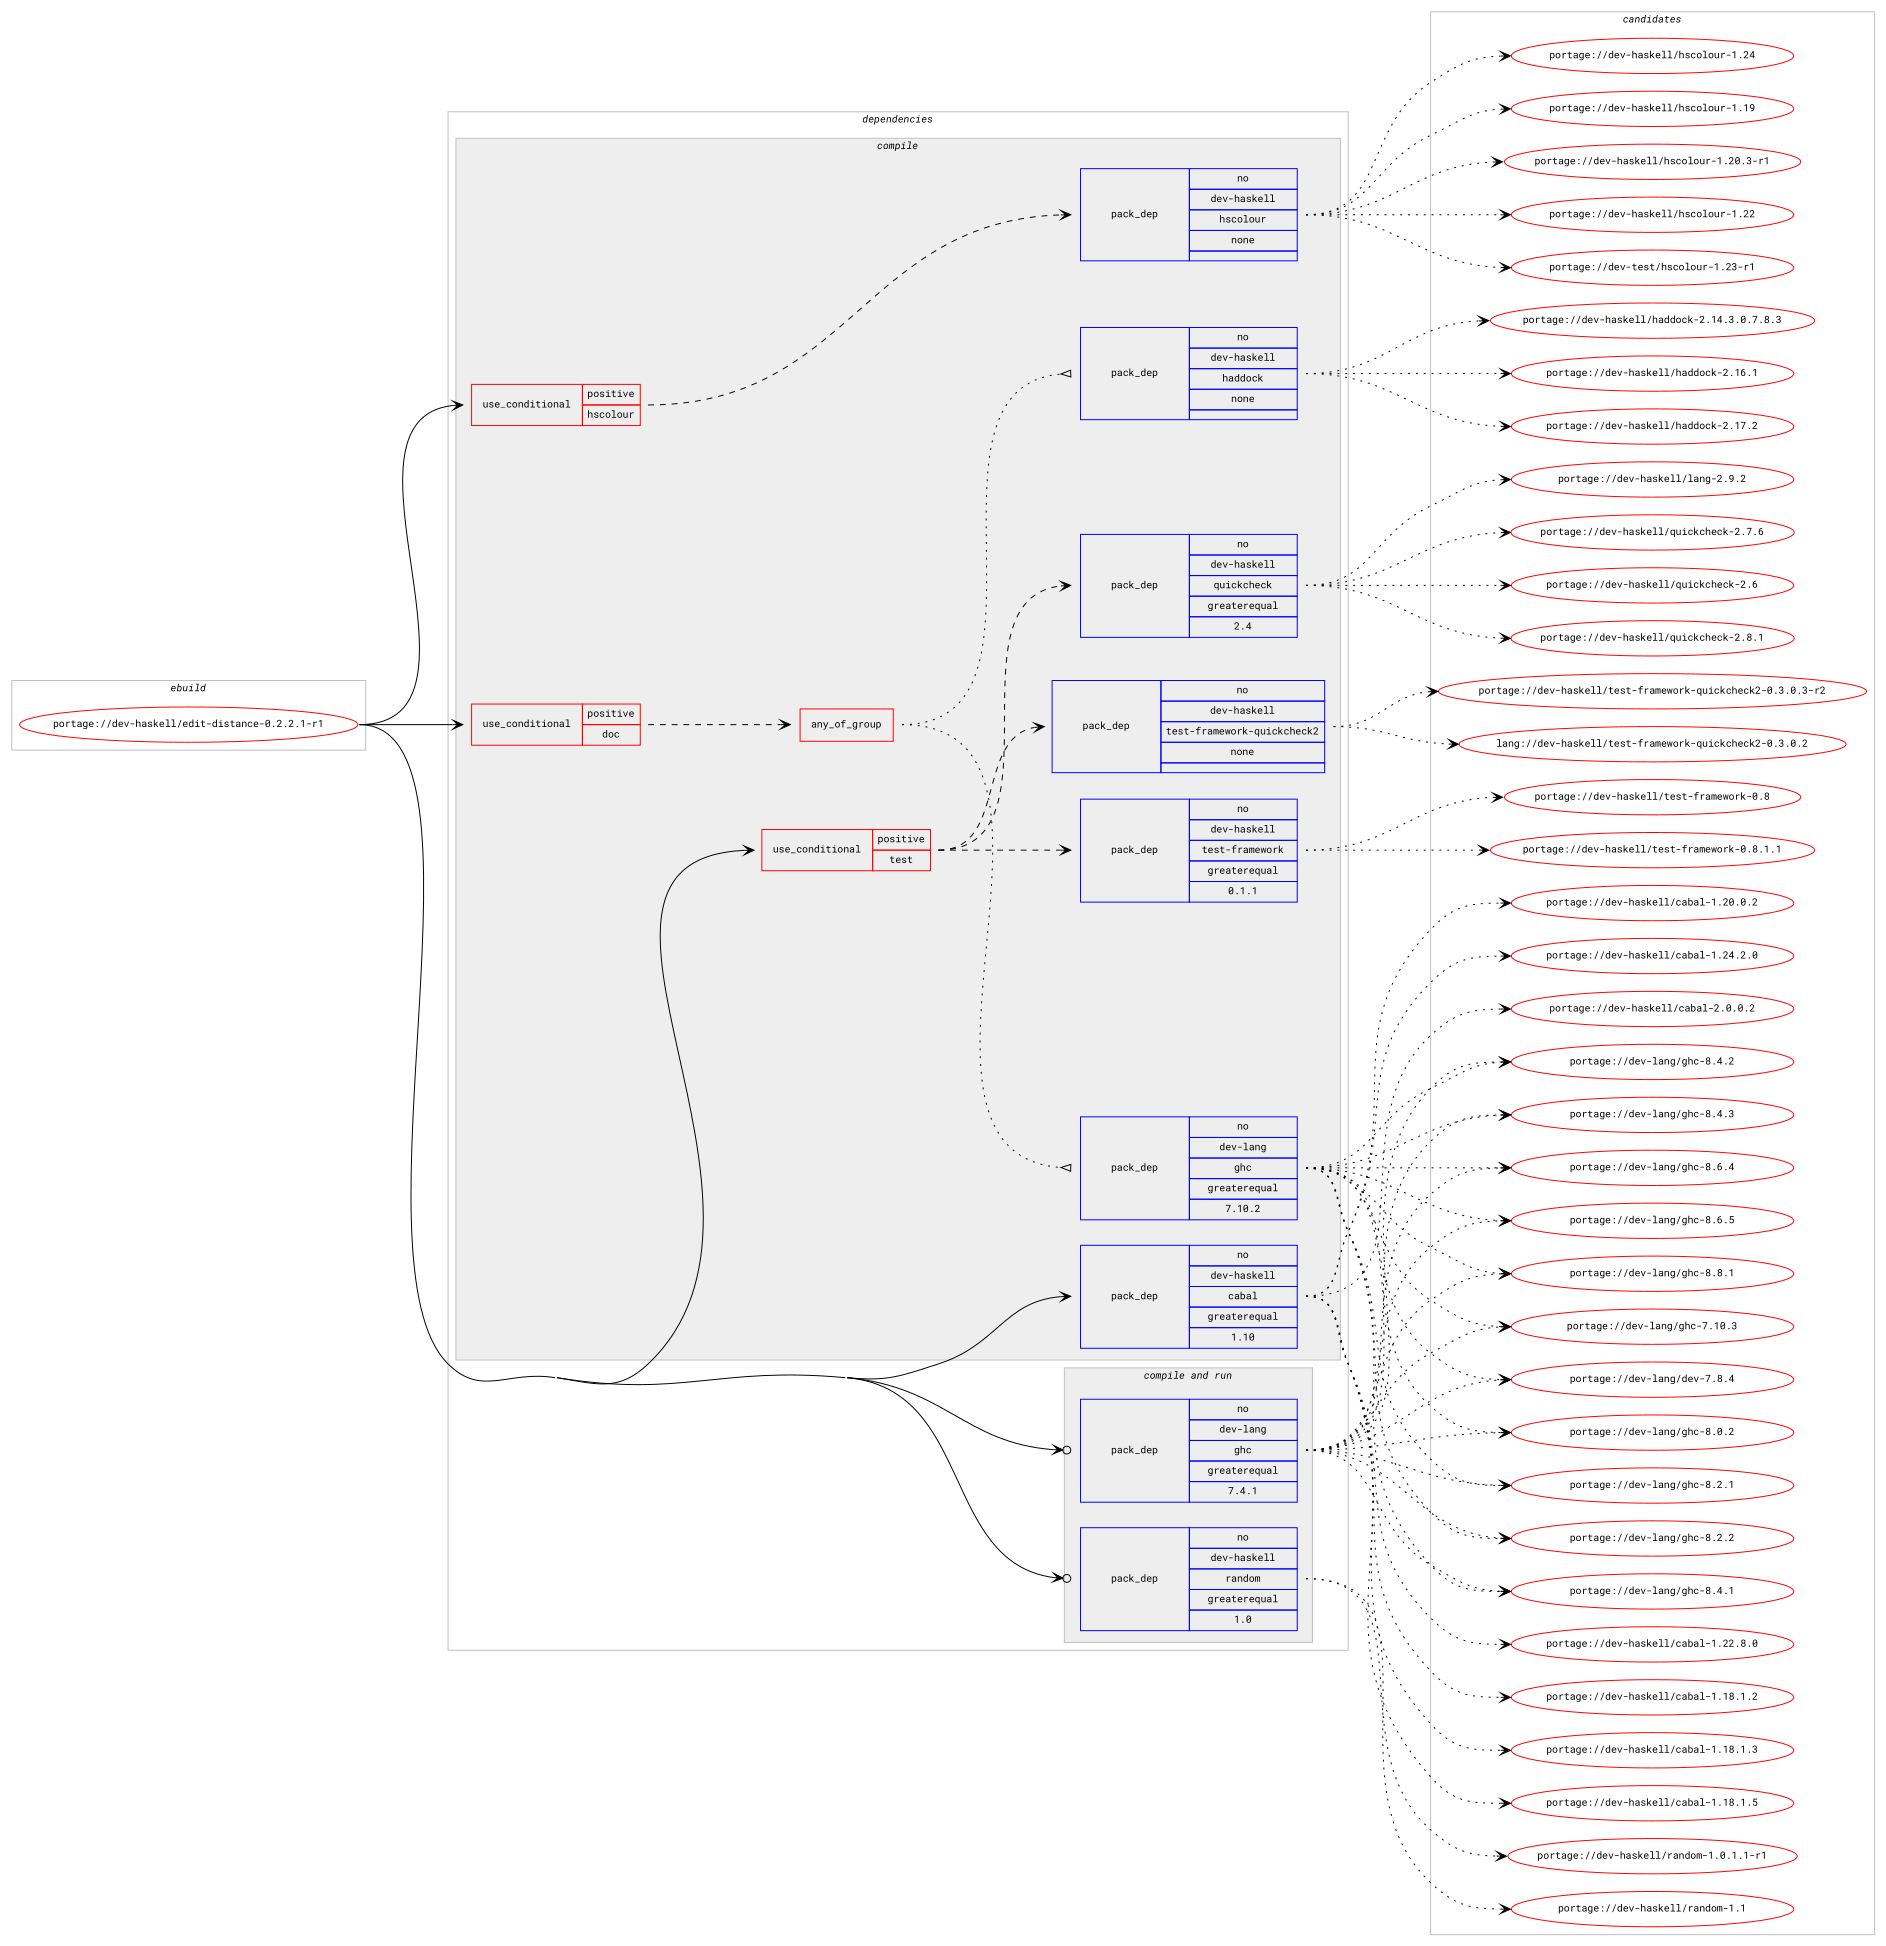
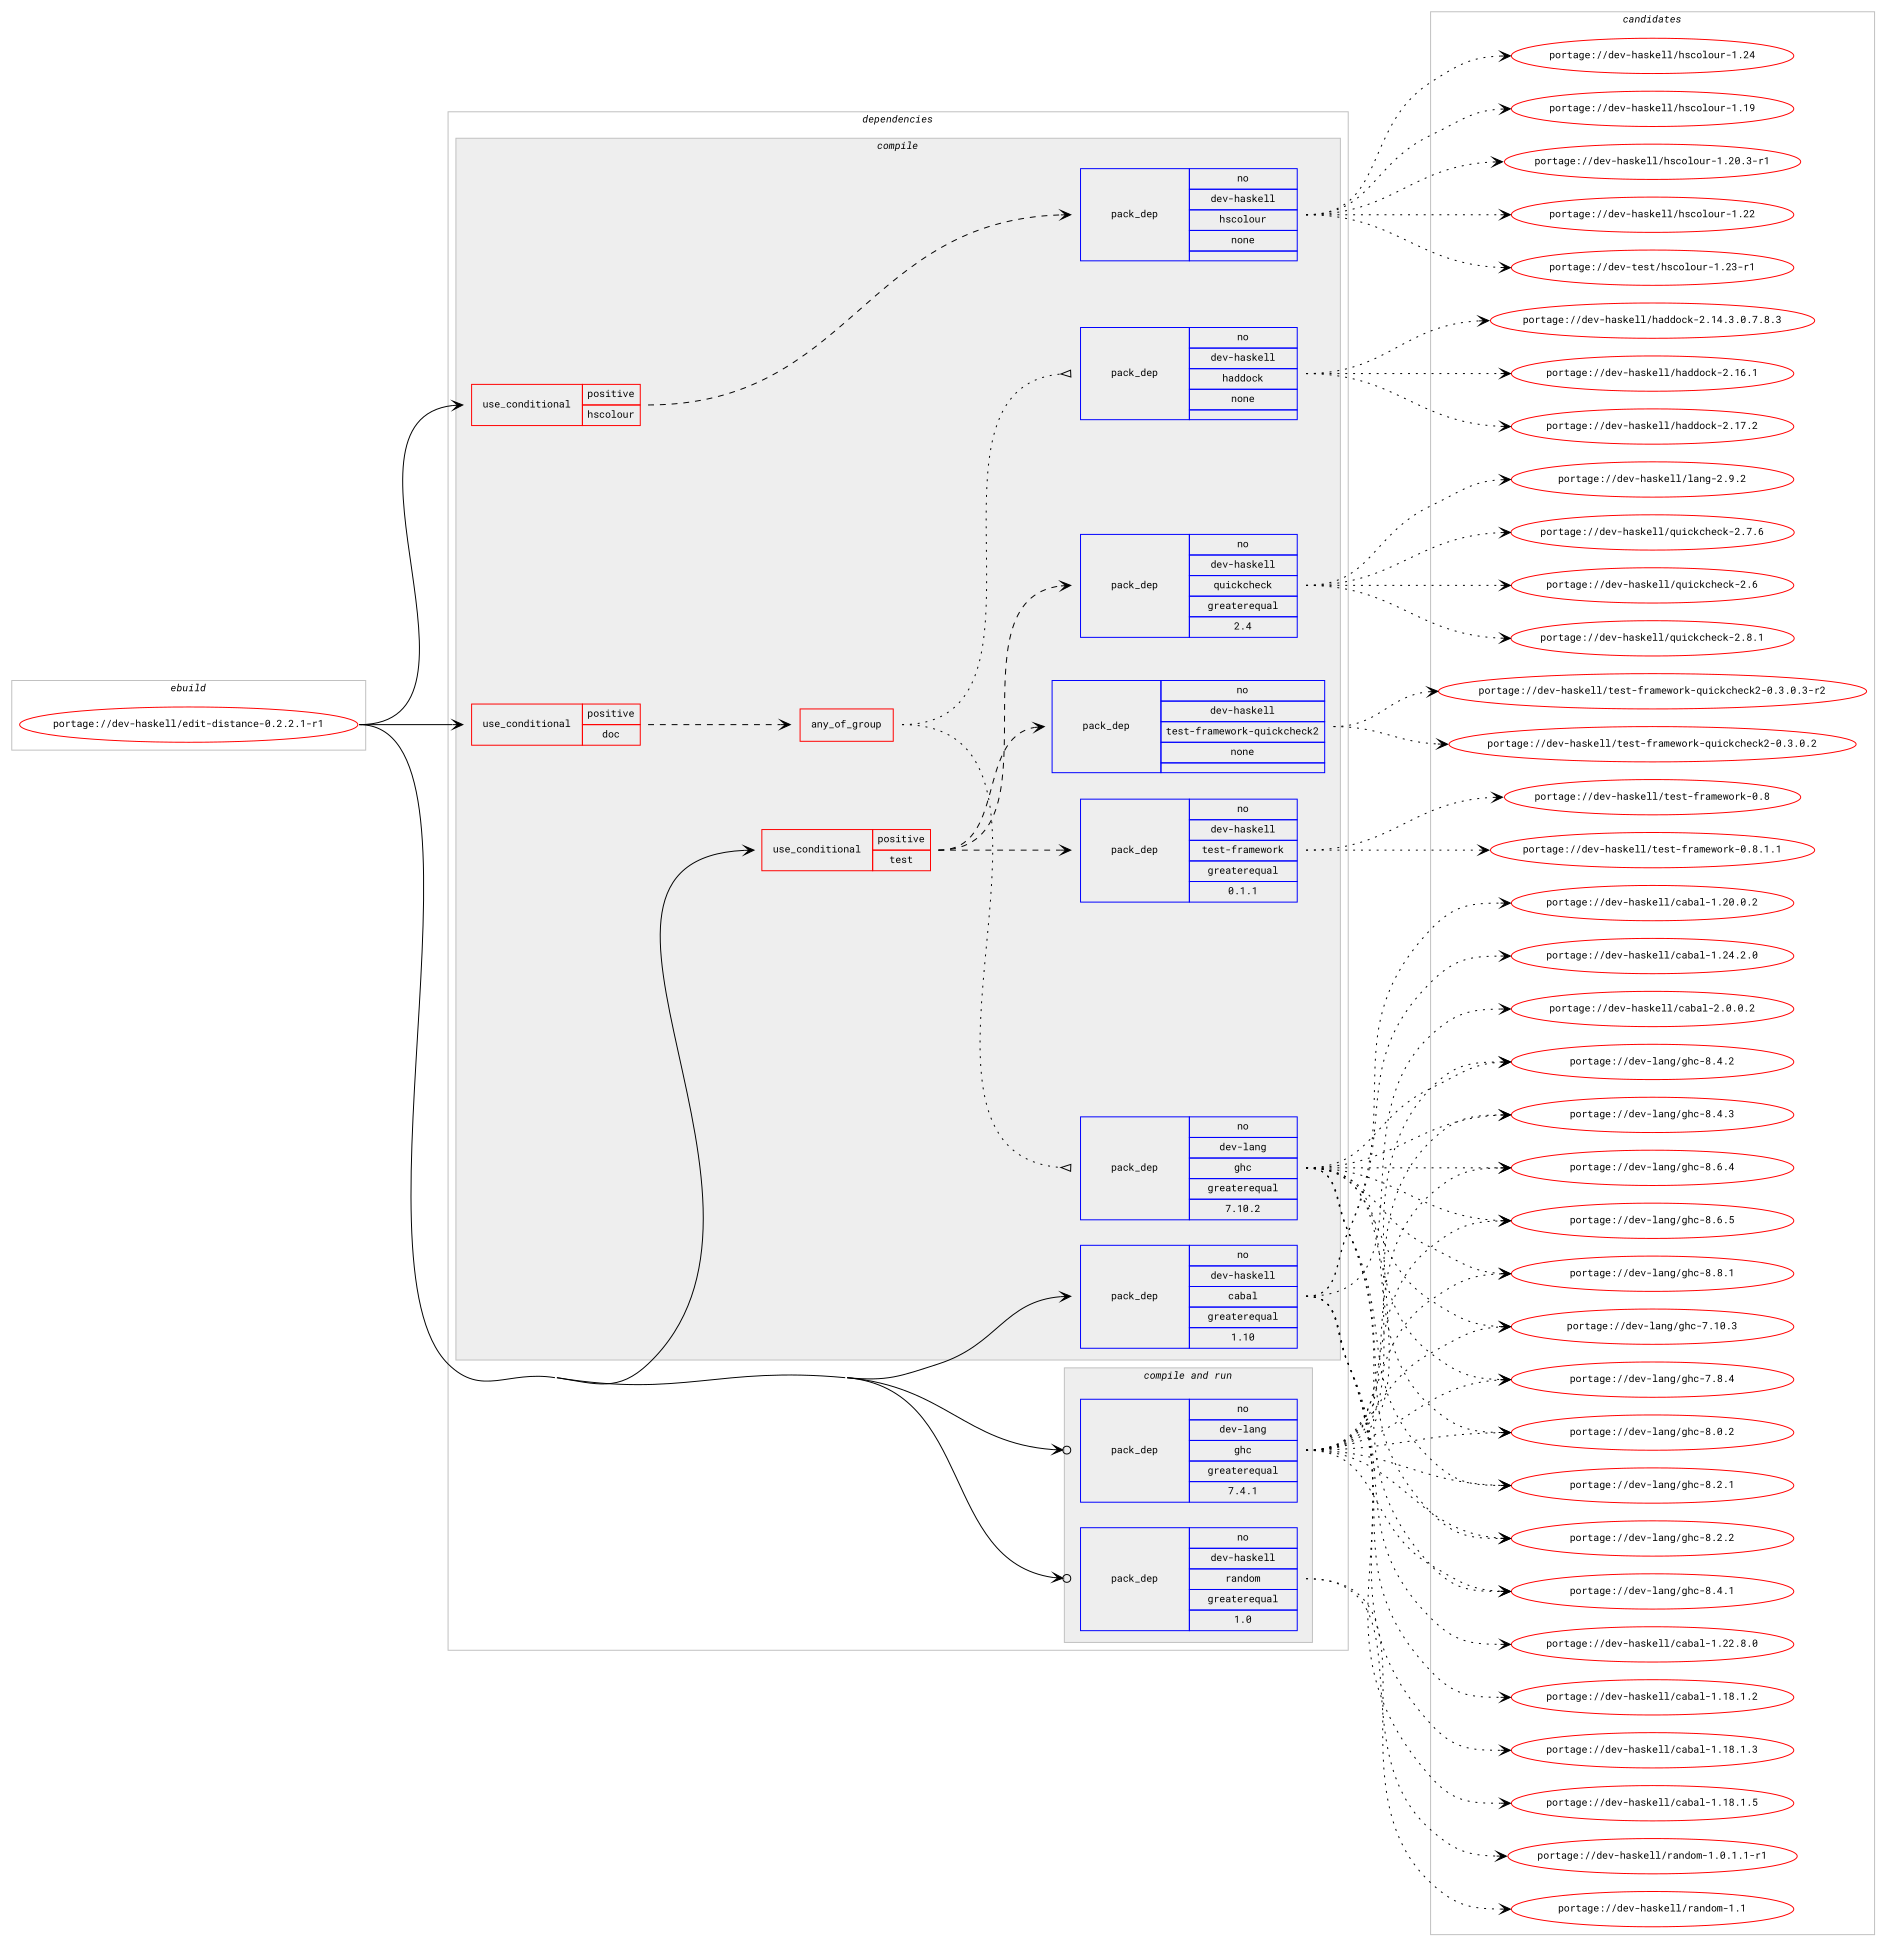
node "lang://dev-haskell/test-framework-quickcheck2-0.3.0.2": label "lang://dev-haskell/test-framework-quickcheck2-0.3.0.2" -> "portage://dev-haskell/test-framework-quickcheck2-0.3.0.2"
node "portage://dev-lang/dev-7.8.4": label "portage://dev-lang/dev-7.8.4" -> "portage://dev-lang/ghc-7.8.4"
